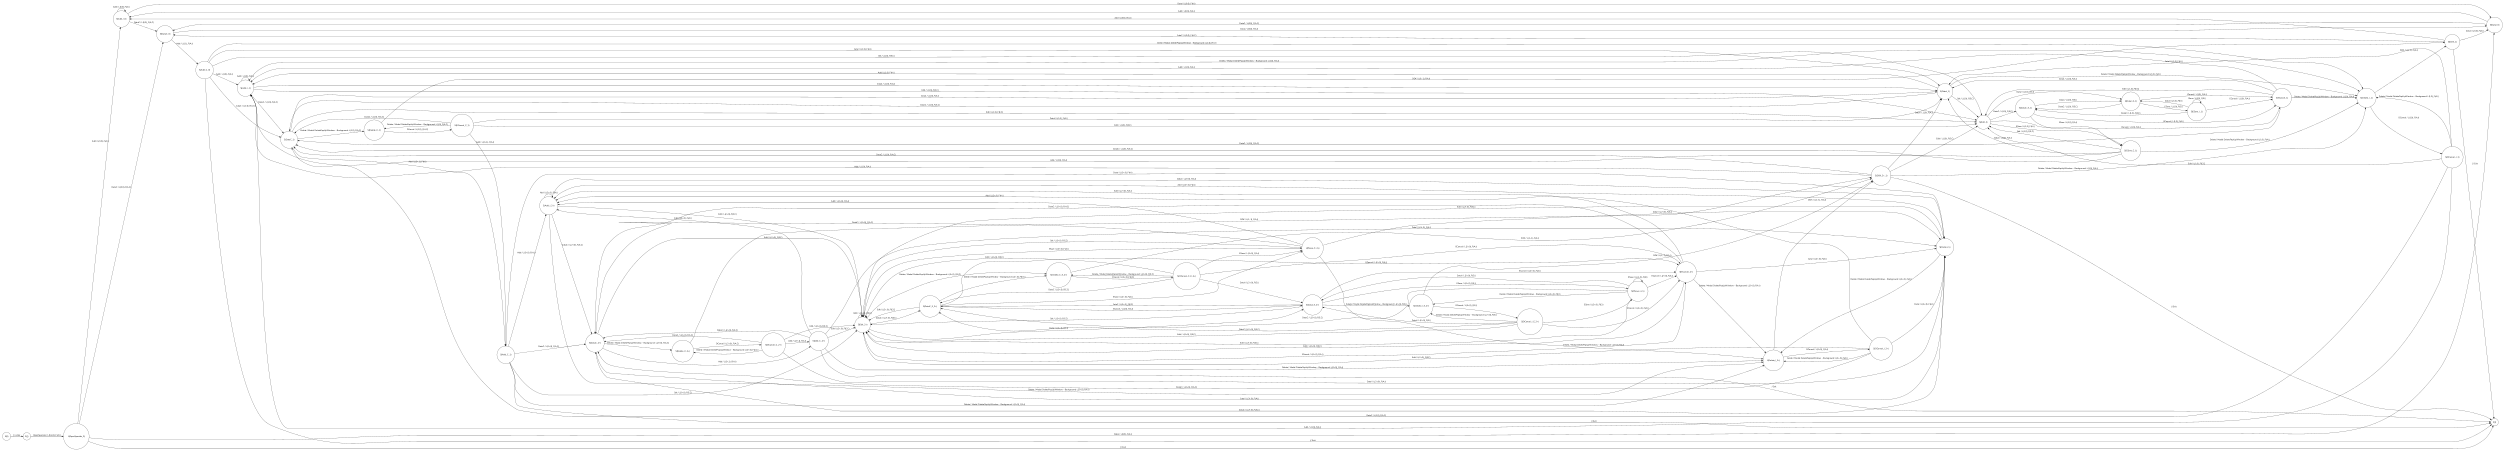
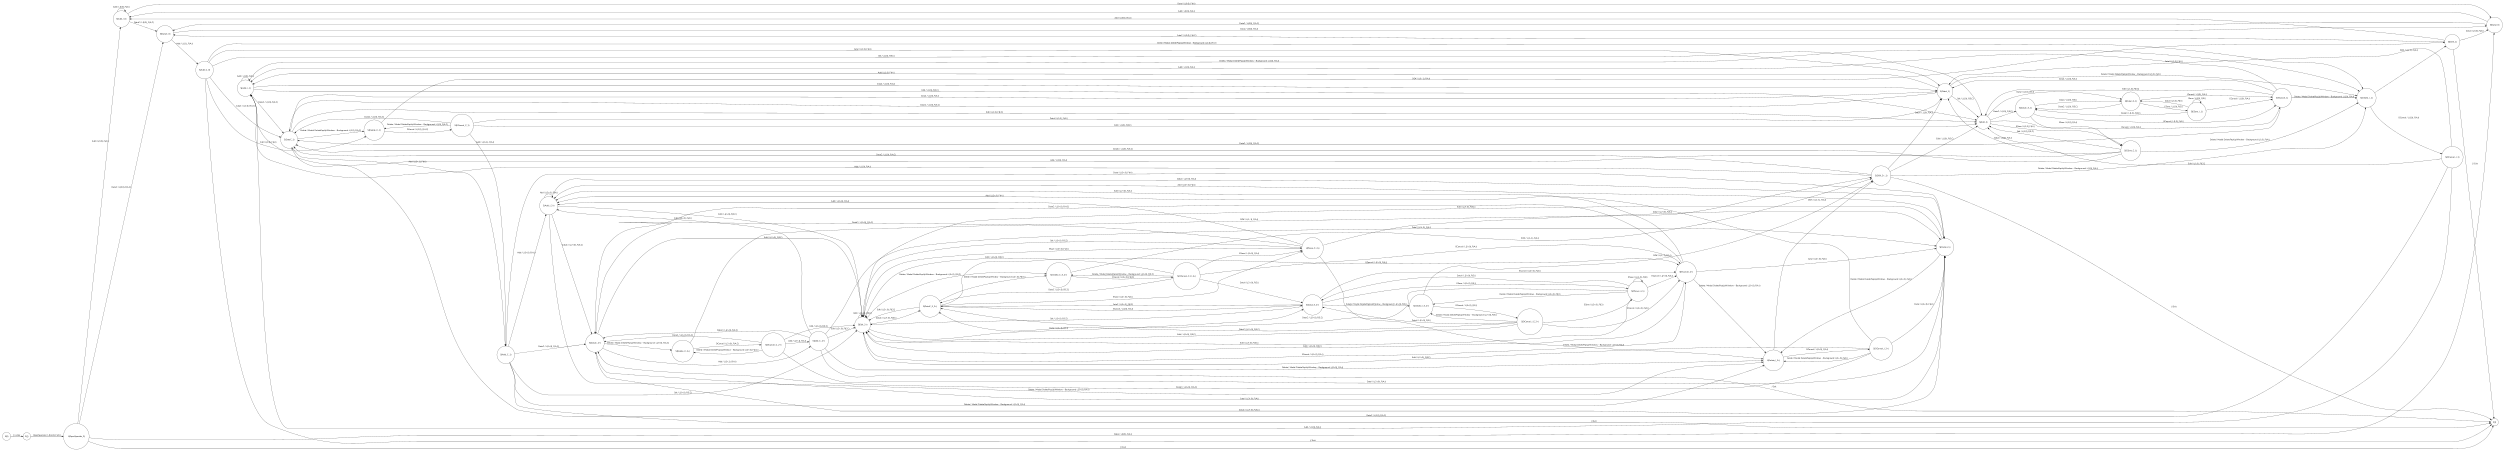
edge "S(Add_C_0)" -> "S(Add_I_1)": now "S(Add_C_0)" -> "S(Delete_C_1)"
edge "S(DCancel_I_1)" -> "S(Delete_I_1)": removed, label "Delete / Modal DeletePopUpWindow - Background: L(1,0)_F(A,I)"
